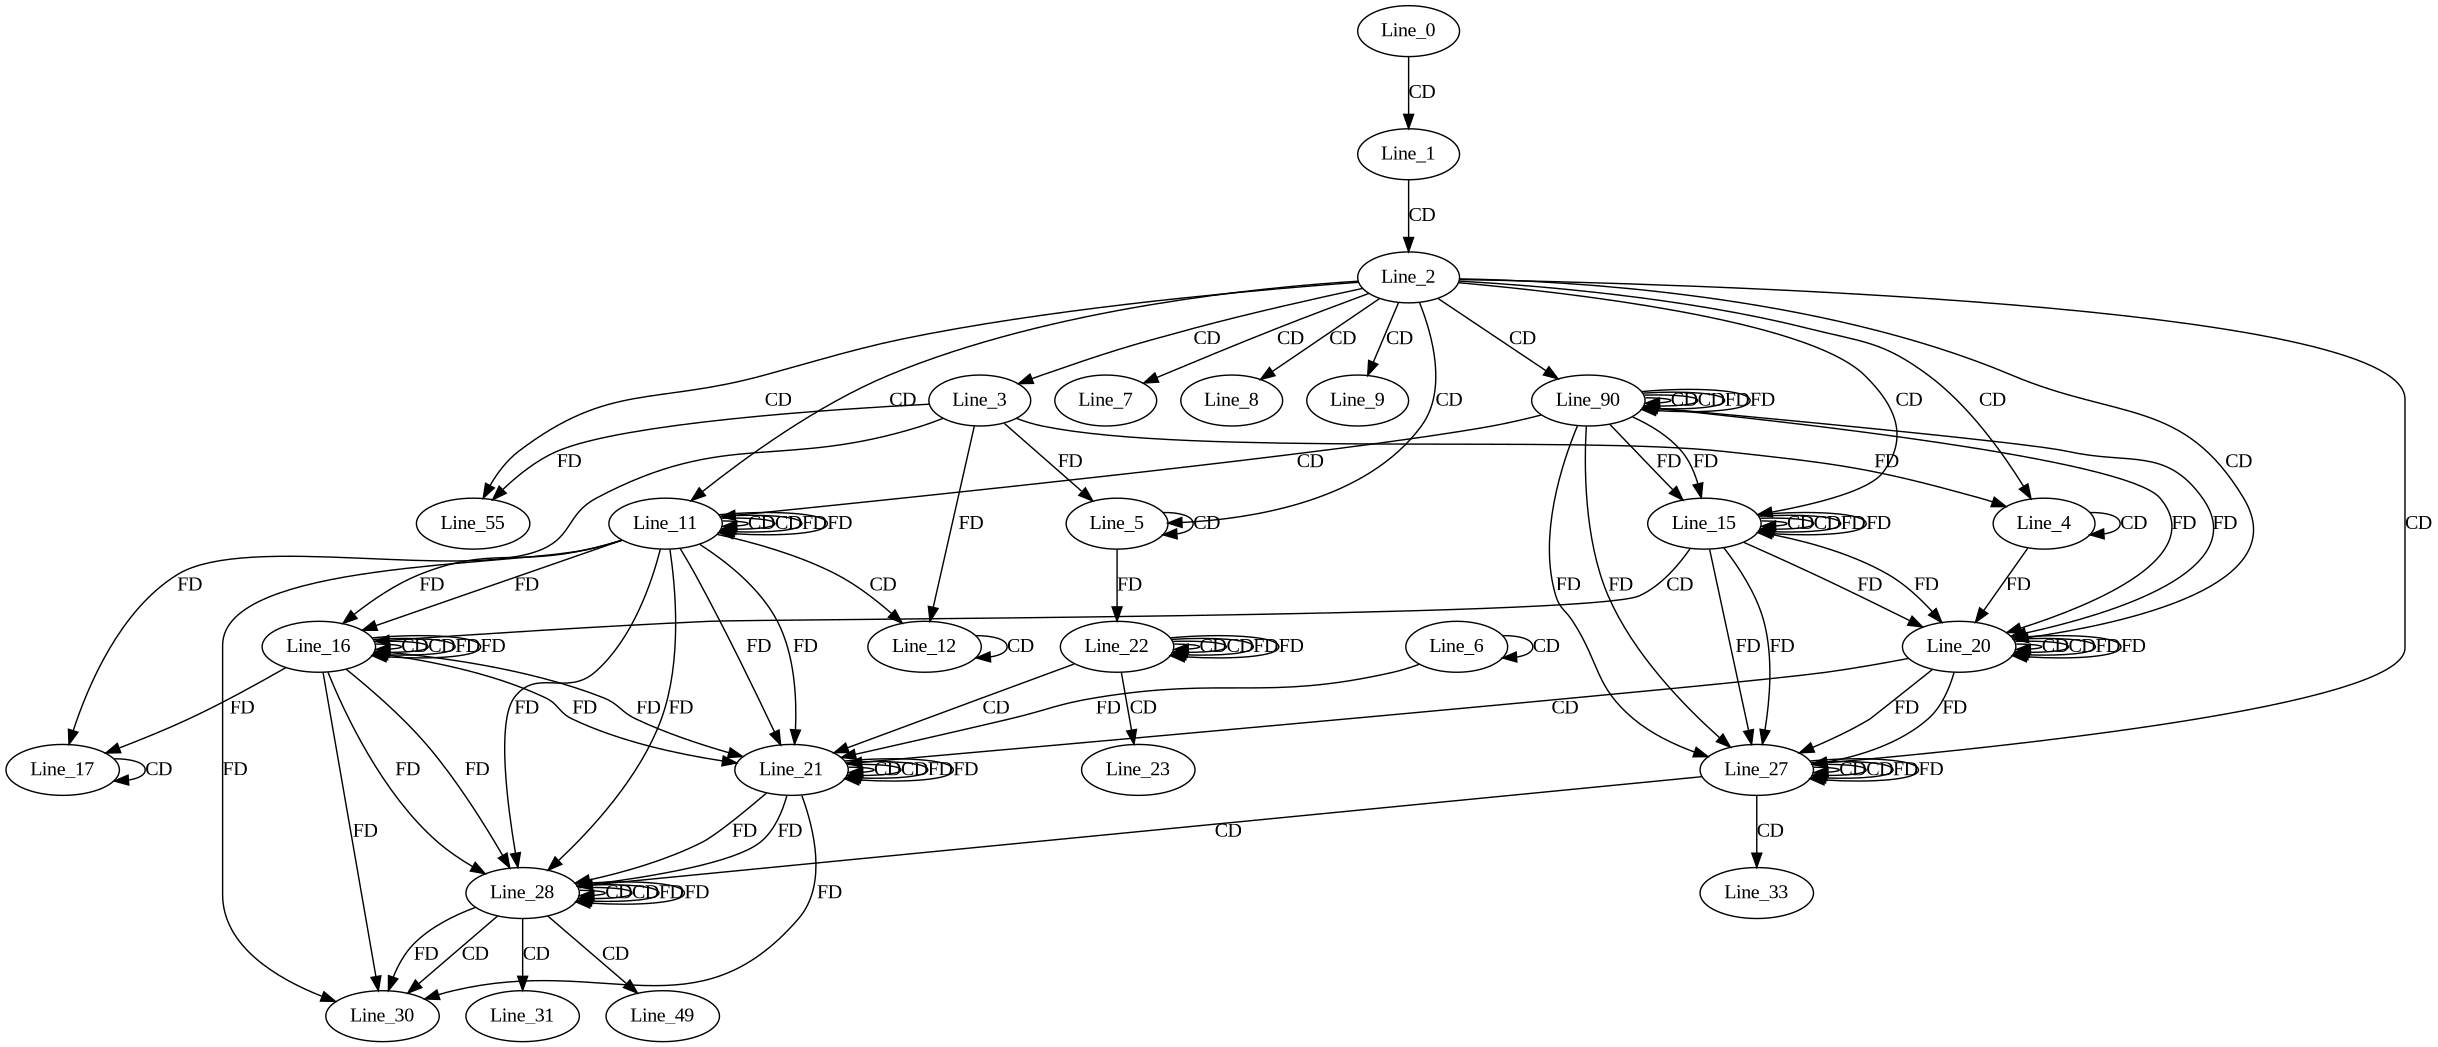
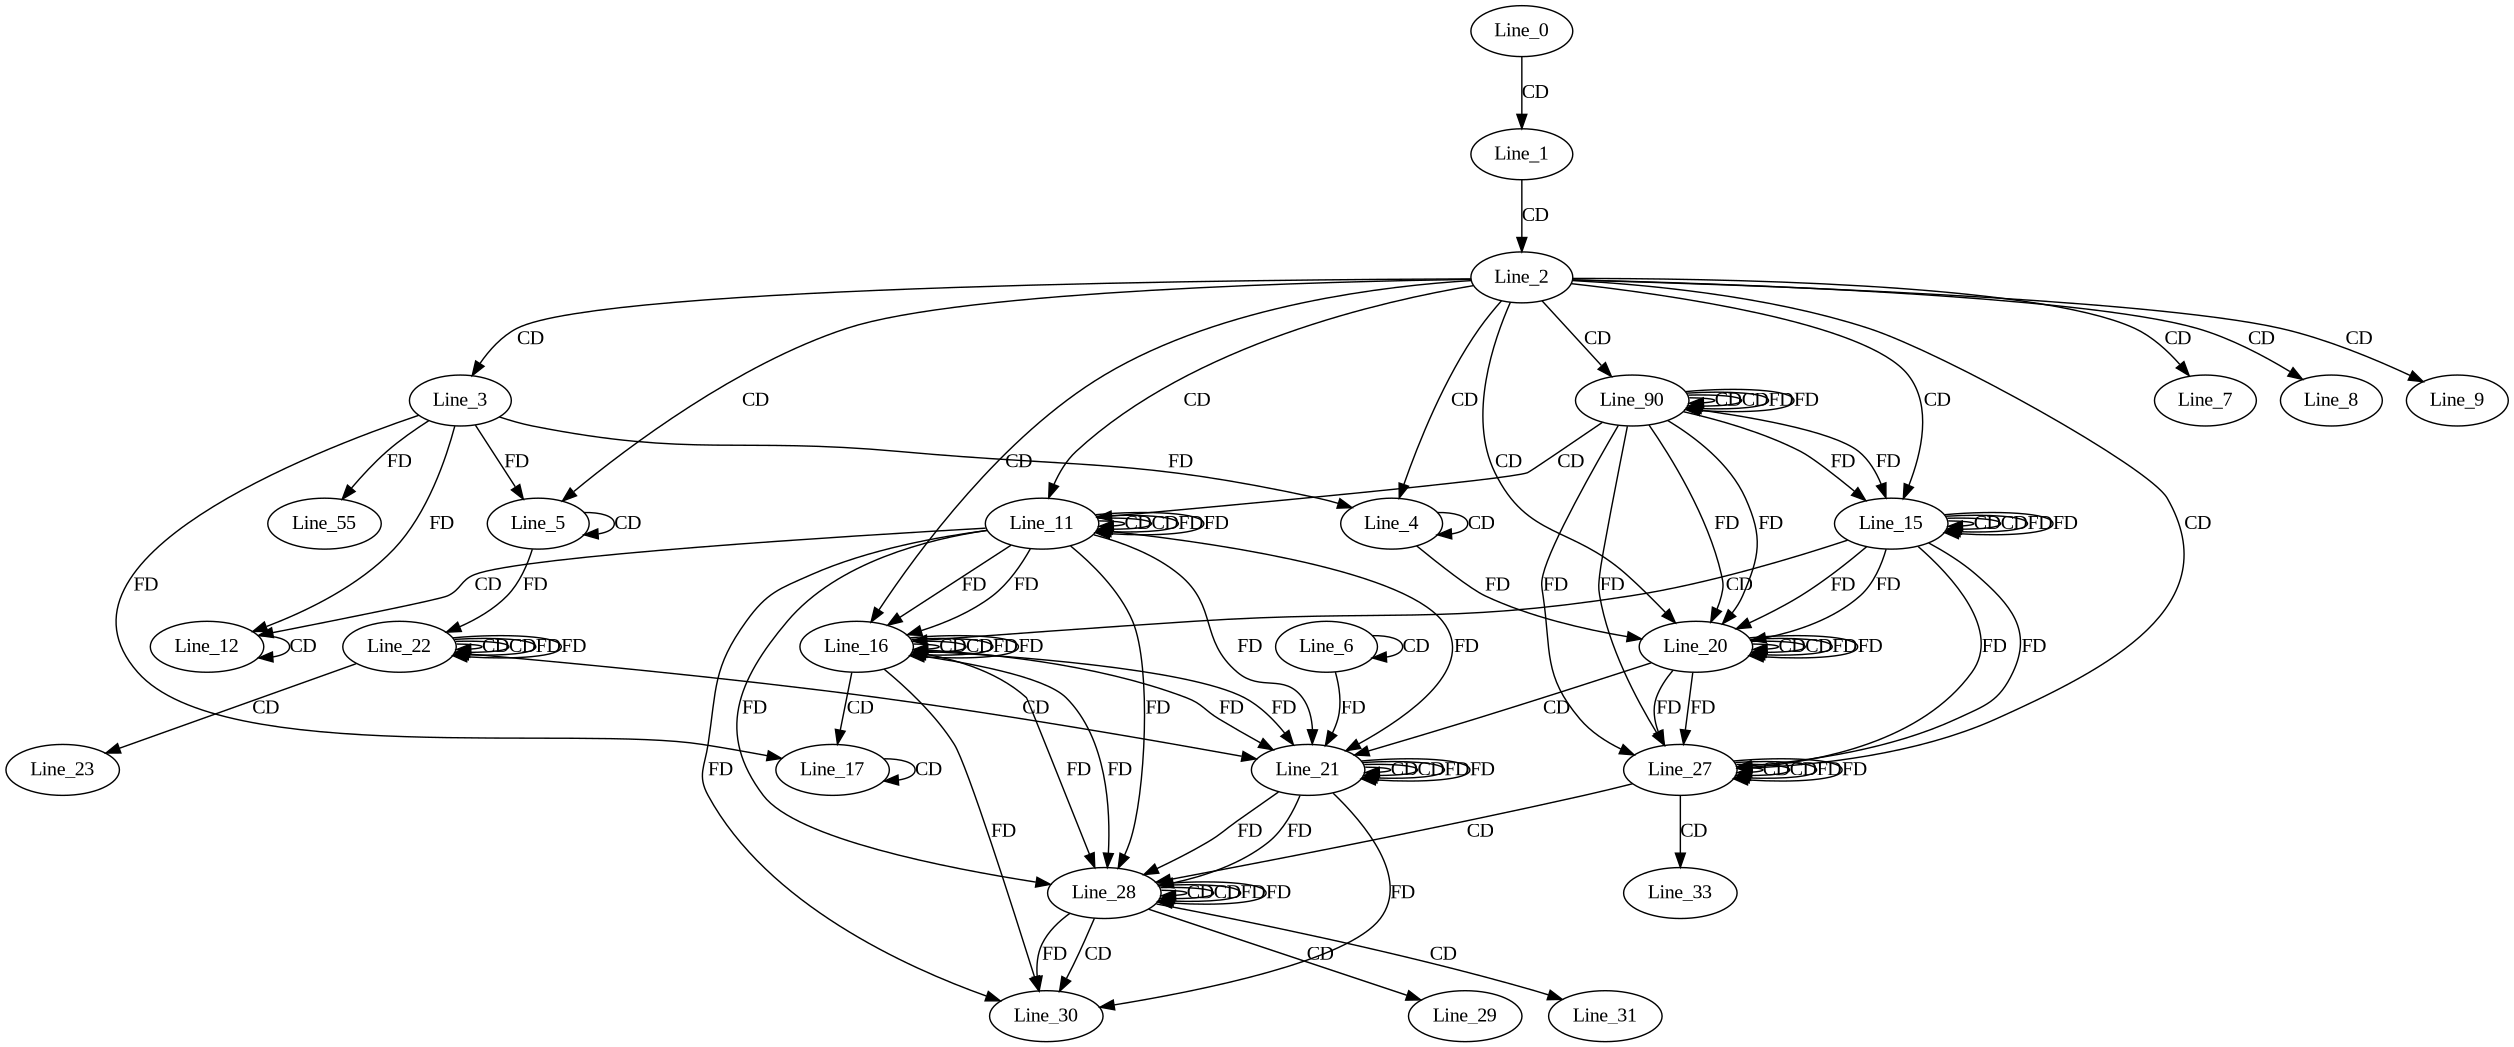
edge "Line_2" -> "Line_55": now "Line_2" -> "Line_16"
edge "Line_16" -> "Line_17": label "FD" -> "CD"
node "Line_49": label "Line_49" -> "Line_29"
